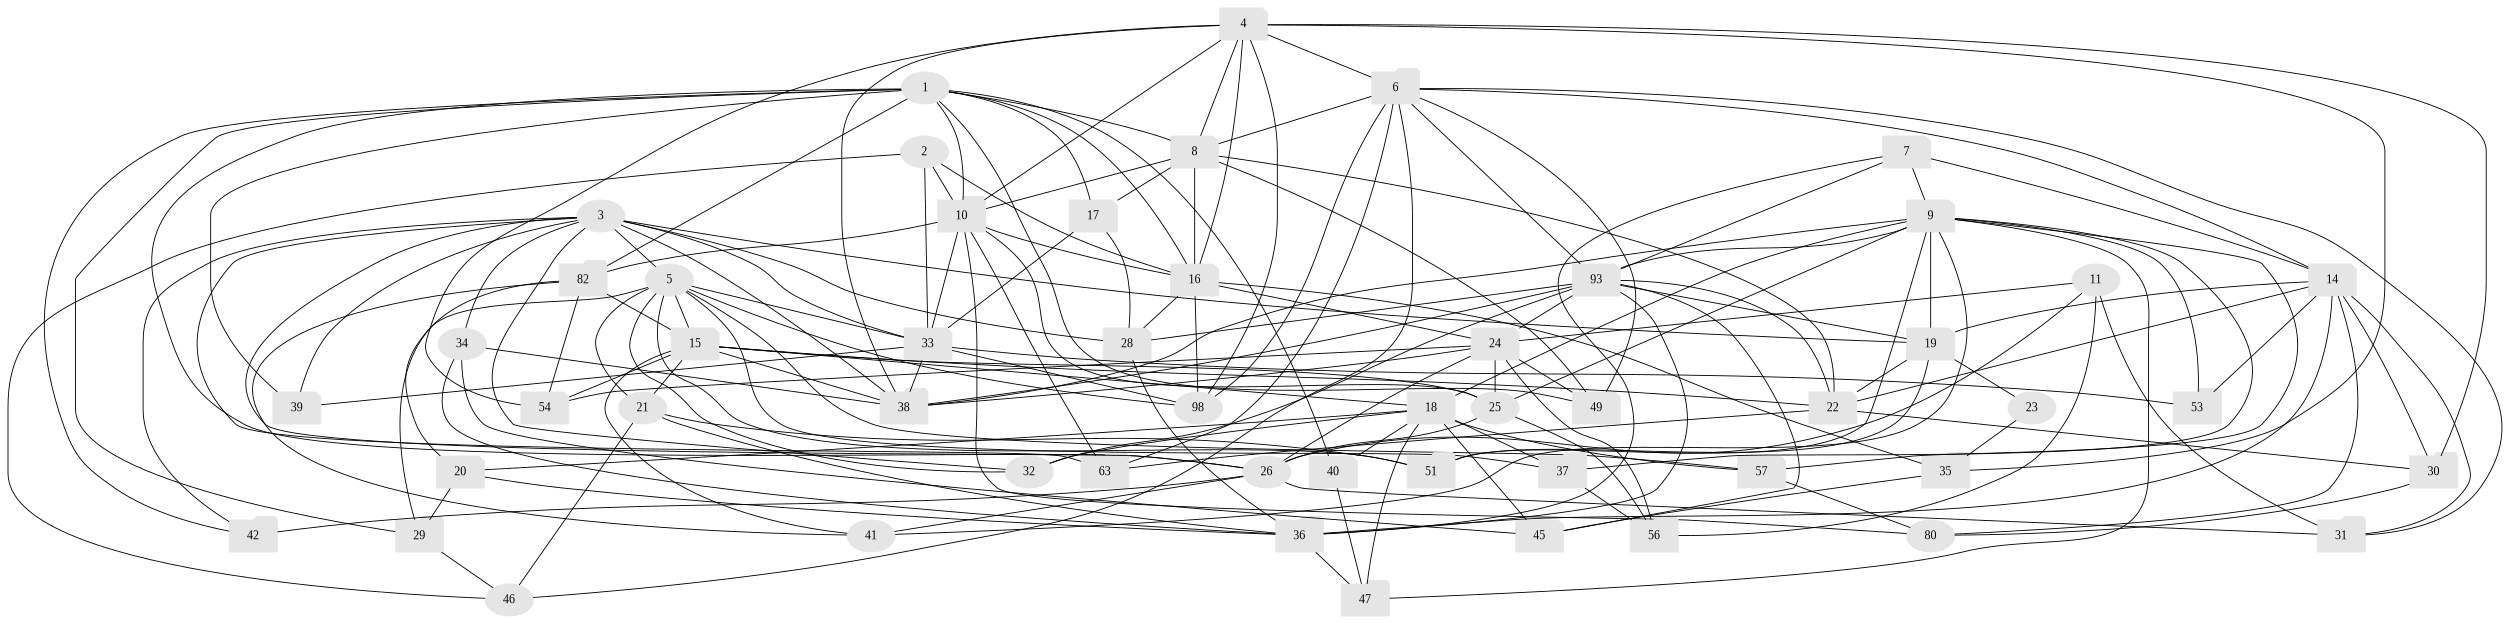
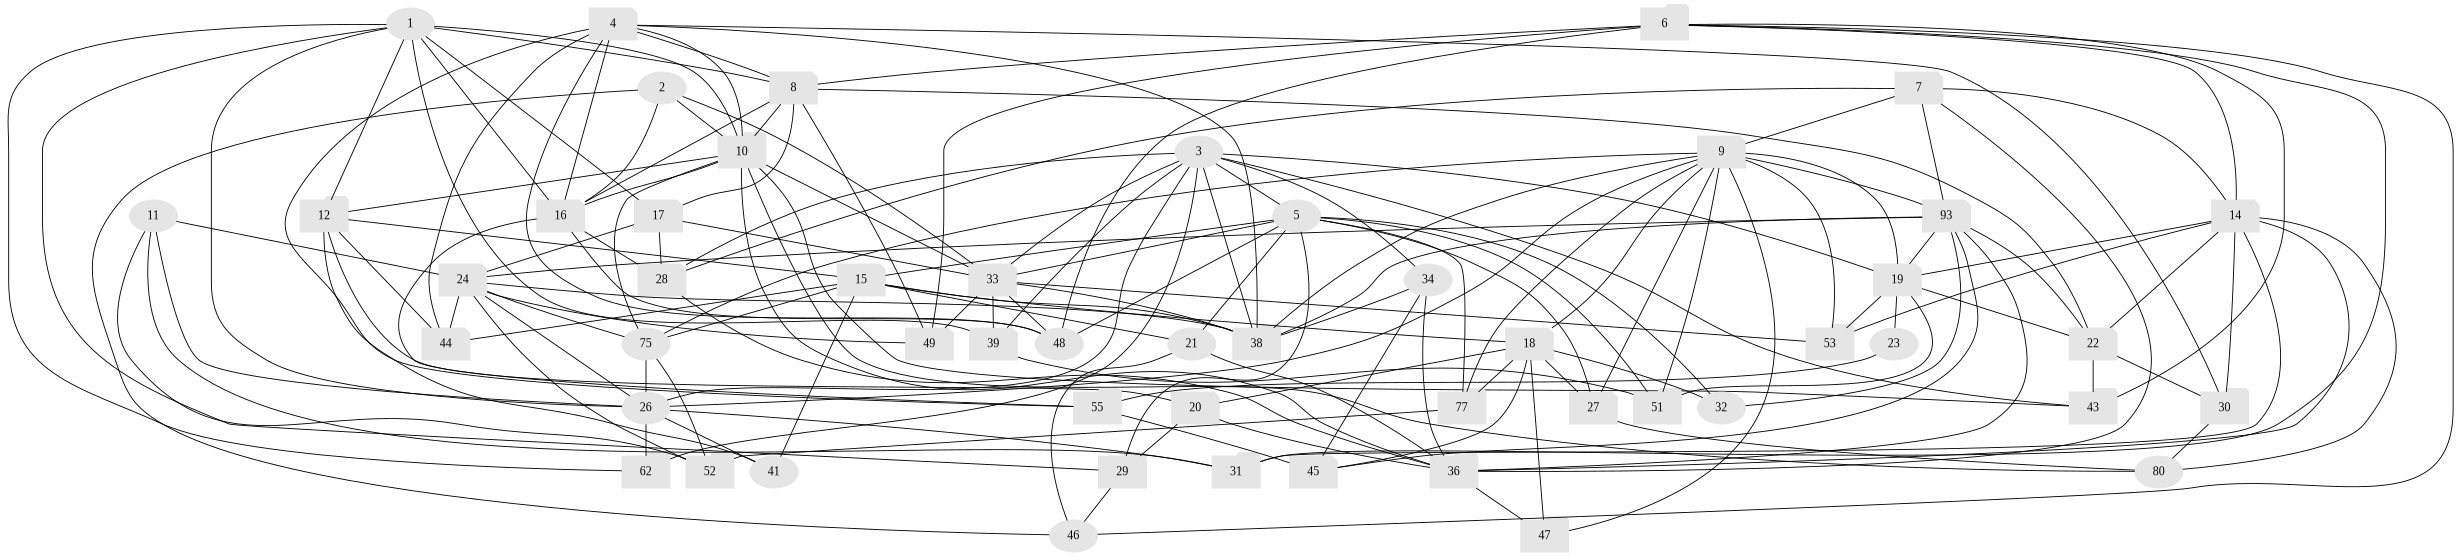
edge "4" -- "6": removed
edge "6" -- "93": removed
node "82": label "82" -> "12"
edge "93" -- "28": now "7" -- "28"
edge "19" -- "53": added
edge "16" -- "24": now "17" -- "24"
edge "1" -- "49": now "33" -- "49"
edge "10" -- "36": added
edge "15" -- "22": removed
node "54": label "54" -> "44"
node "98": label "98" -> "48"
node "25": label "25" -> "75"
edge "21" -- "51": now "39" -- "51"
edge "3" -- "32": removed
node "63": label "63" -> "43"
node "40": removed
node "37": label "37" -> "77"
node "57": label "57" -> "27"
node "35": label "35" -> "55"
edge "9" -- "41": now "9" -- "26"
node "42": label "42" -> "62"
node "56": label "56" -> "52"
